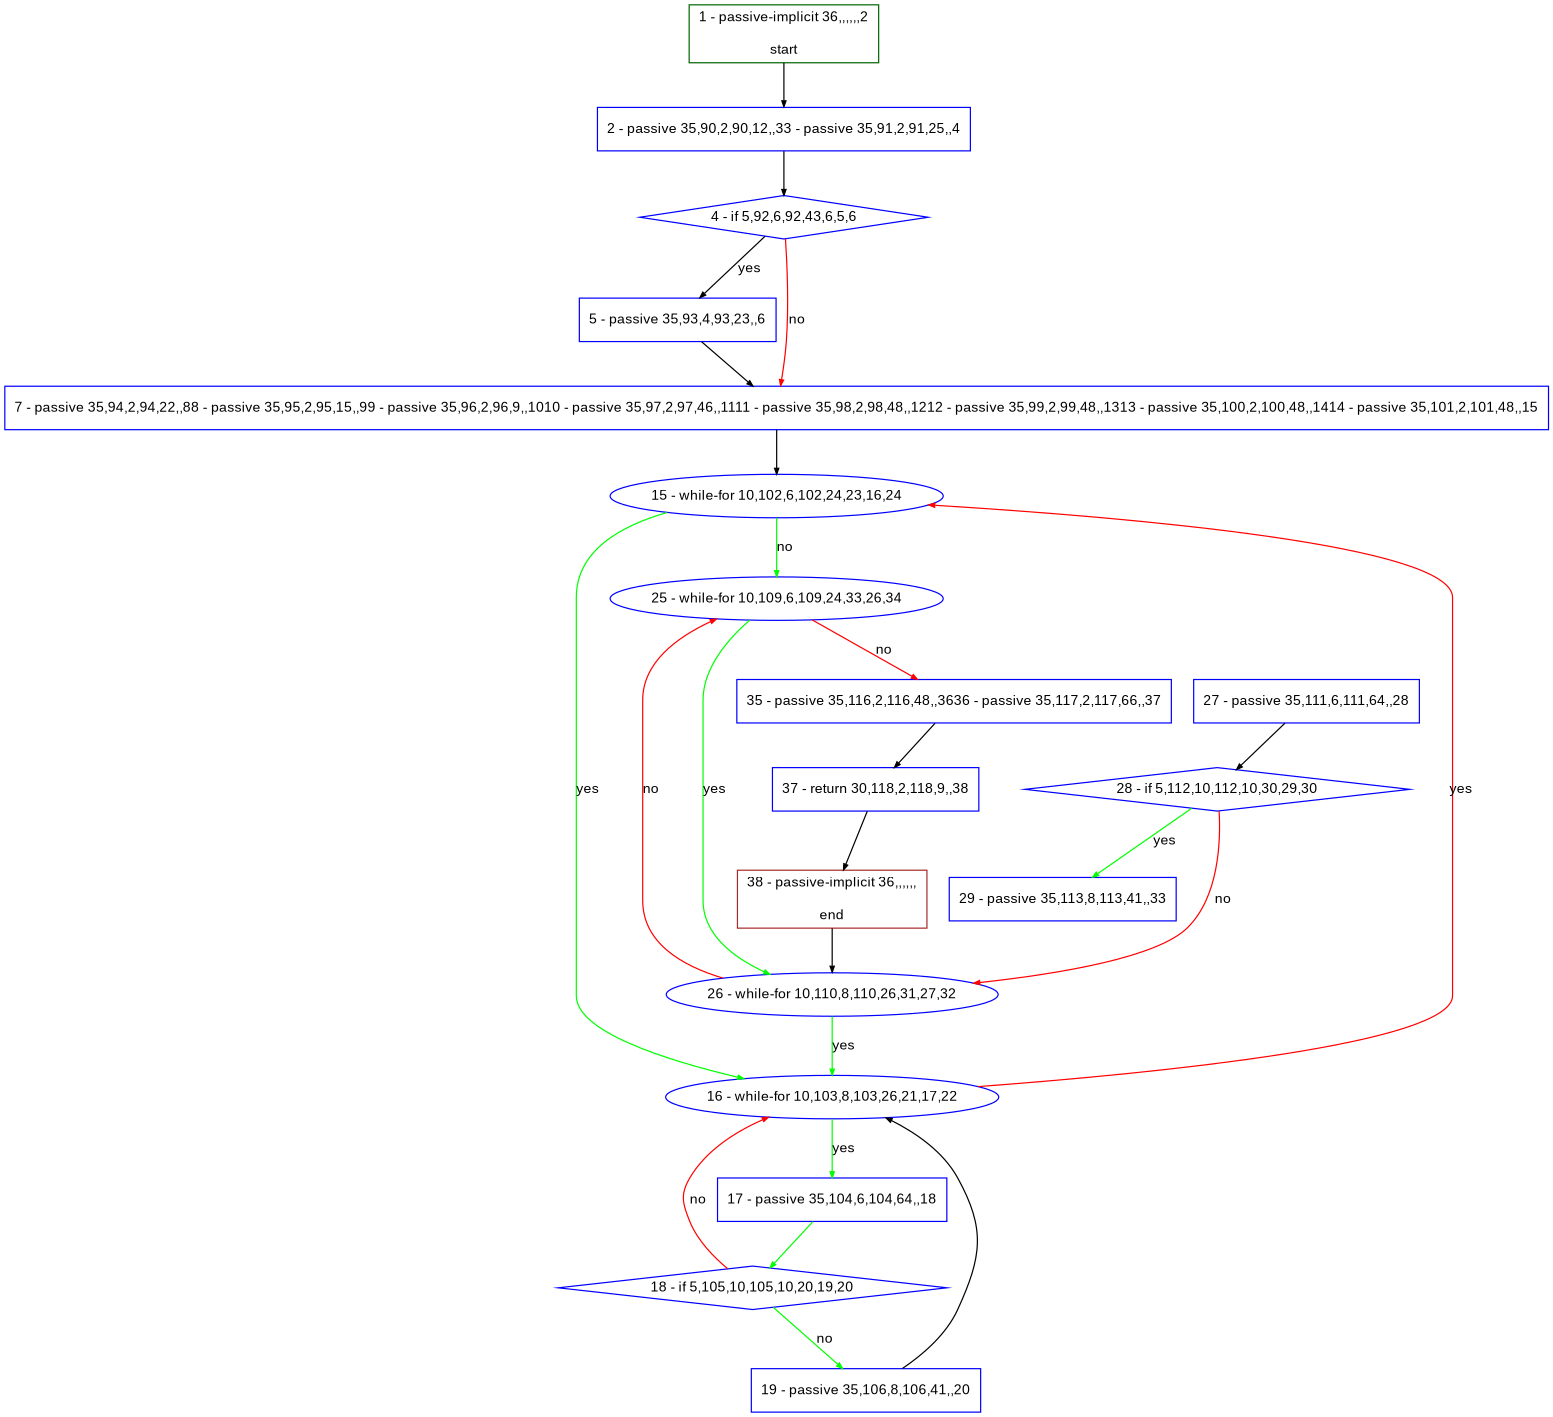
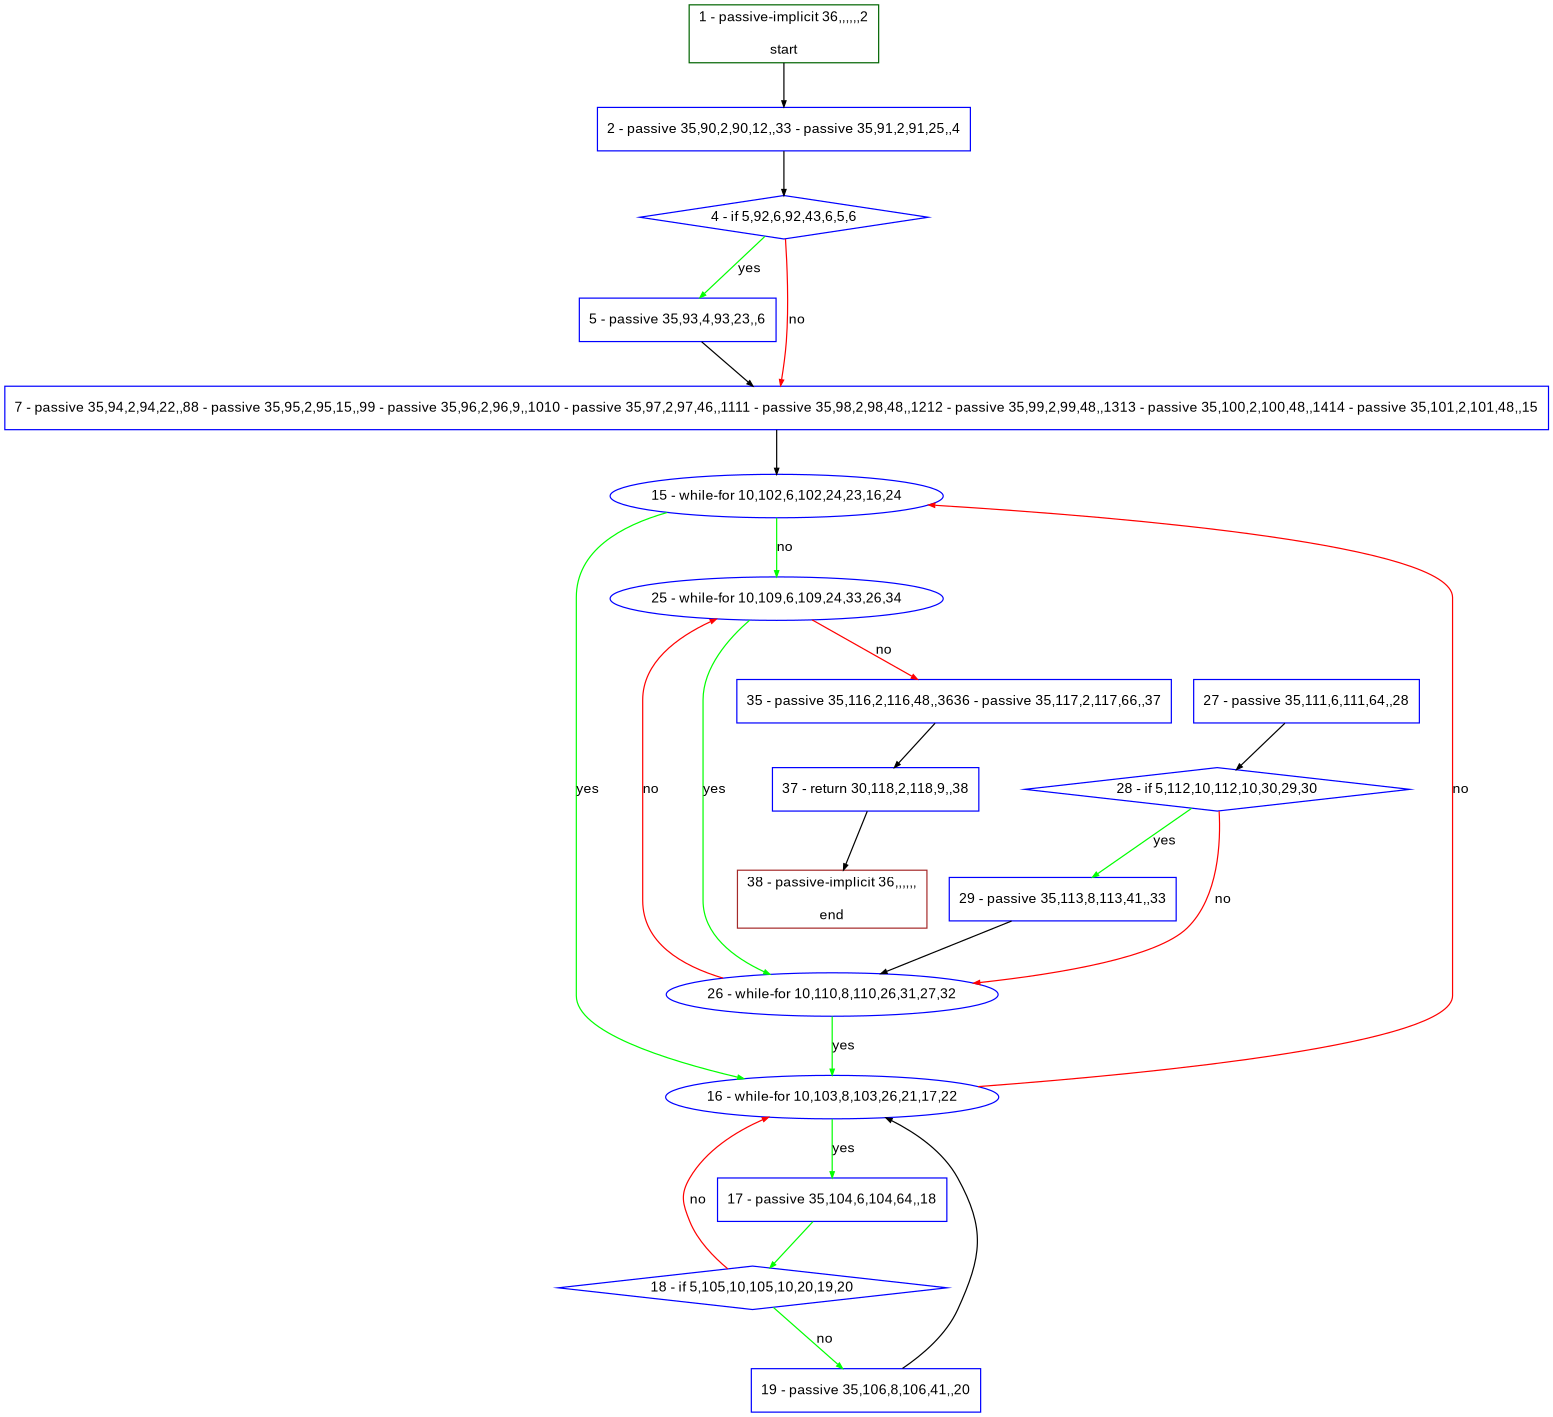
edge "4 - if 5,92,6,92,43,6,5,6" -> "5 - passive 35,93,4,93,23,,6": color #000000 -> #00ff00
edge "16 - while-for 10,103,8,103,26,21,17,22" -> "15 - while-for 10,102,6,102,24,23,16,24": label "yes" -> "no"
edge "38 - passive-implicit 36,,,,,, end" -> "26 - while-for 10,110,8,110,26,31,27,32": now "29 - passive 35,113,8,113,41,,33" -> "26 - while-for 10,110,8,110,26,31,27,32"
